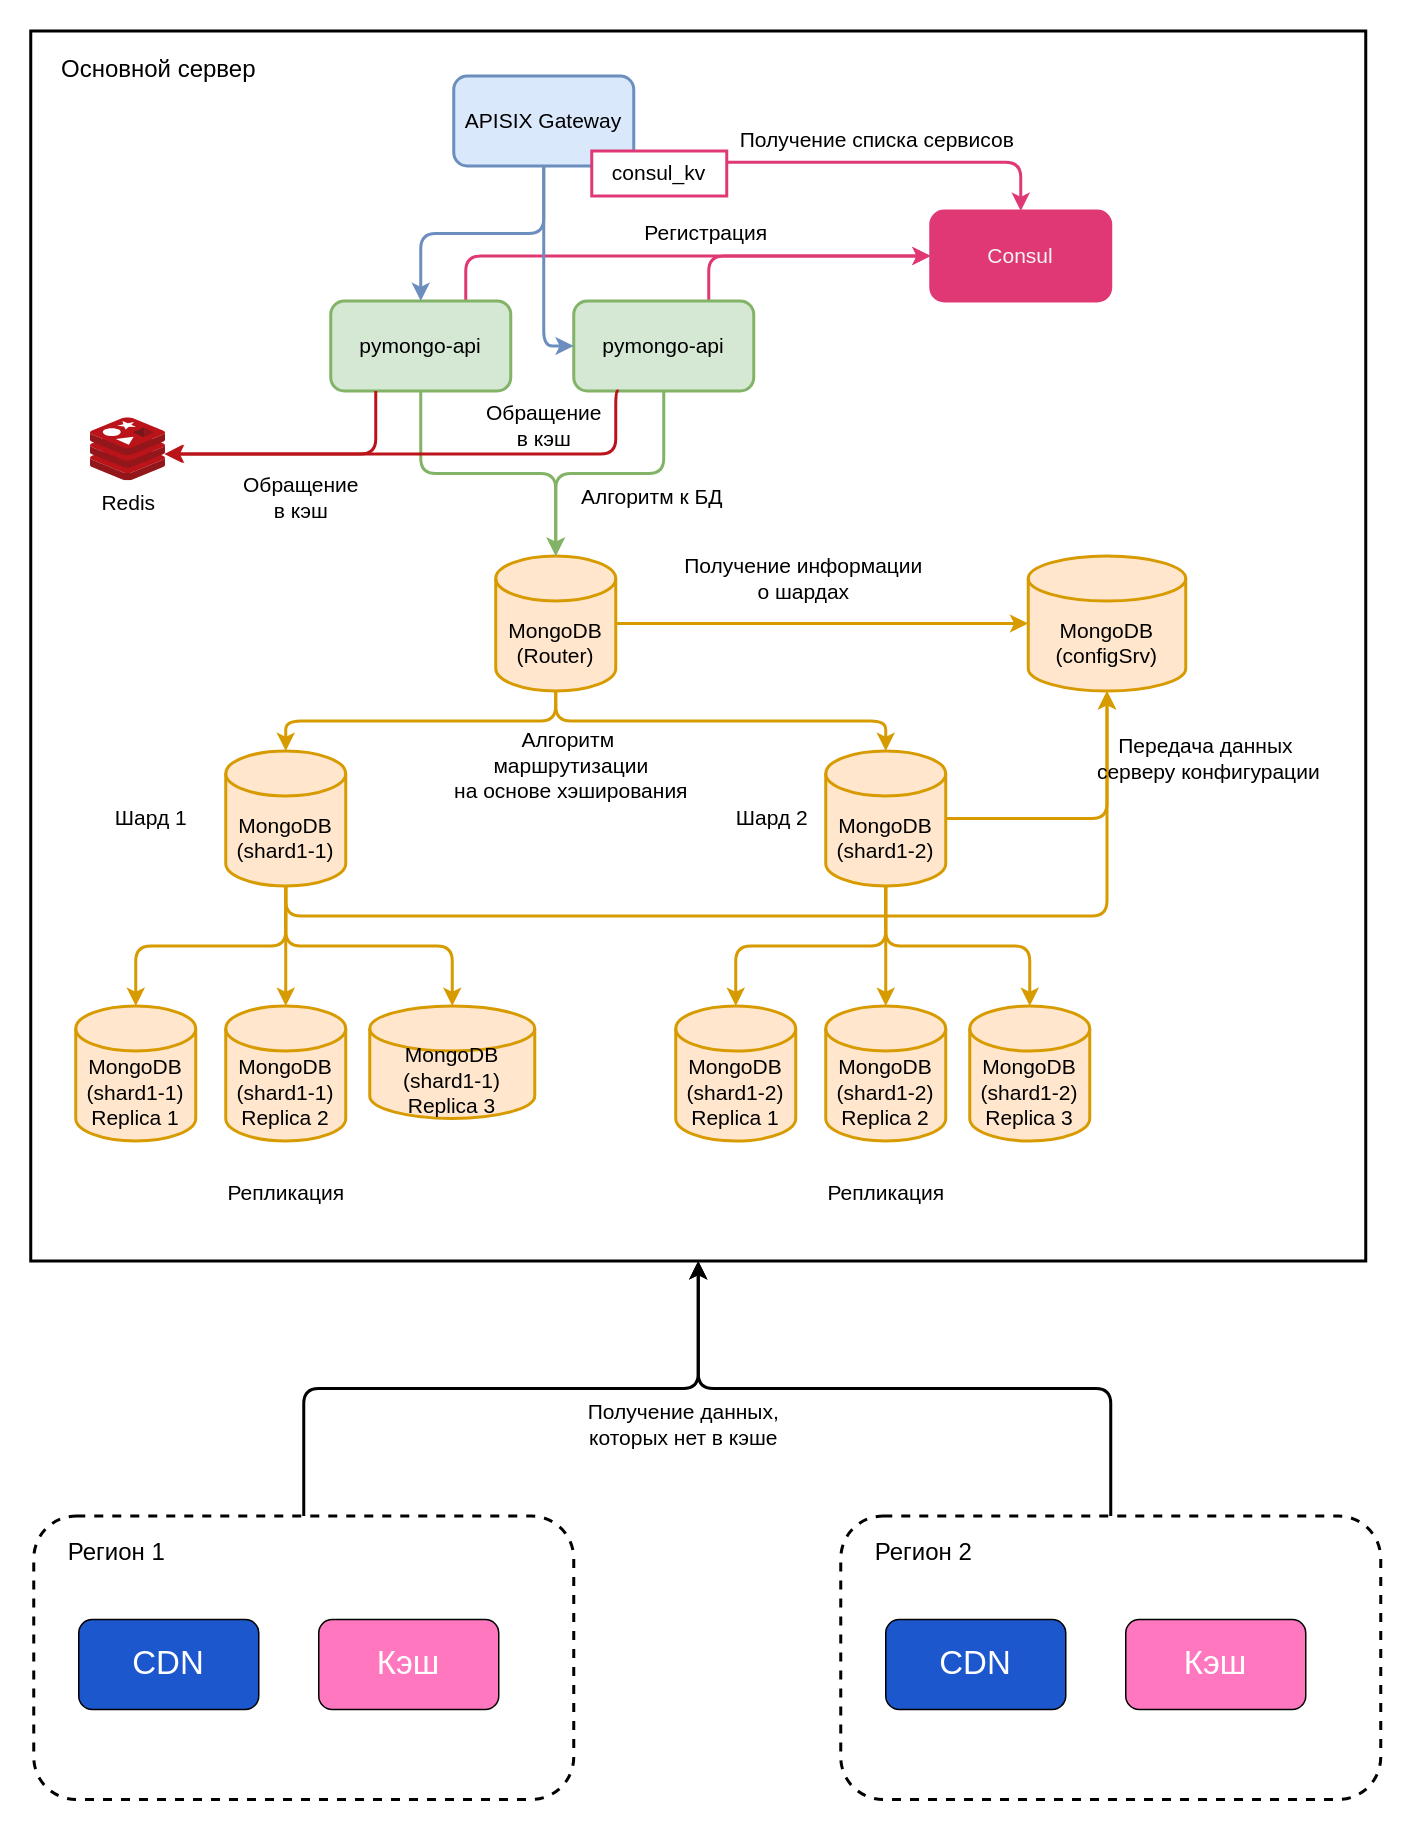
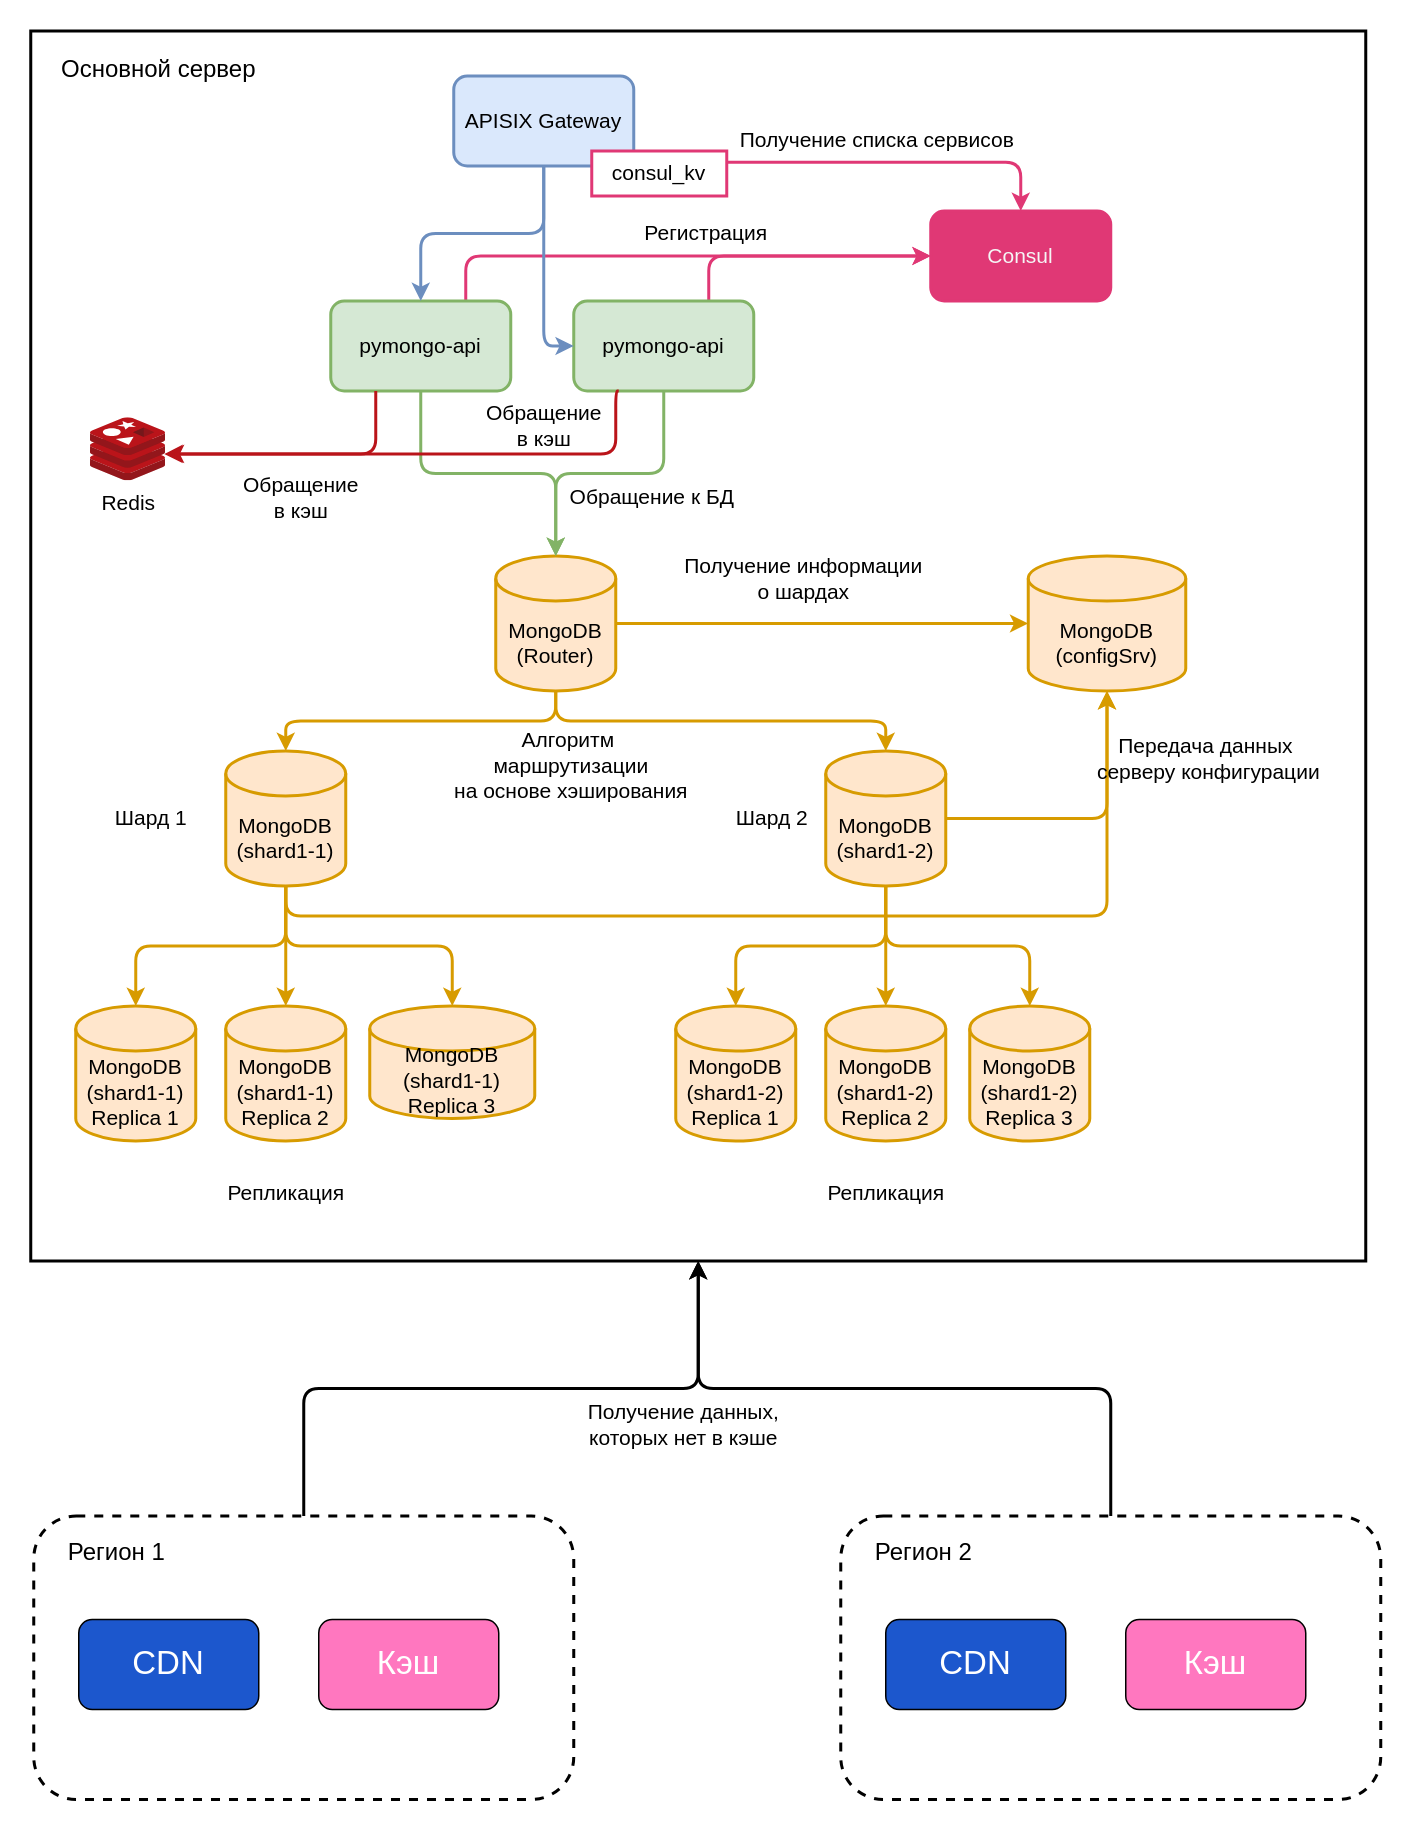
node "Алгоритм к БД": label "Алгоритм к БД" -> "Обращение к БД"
